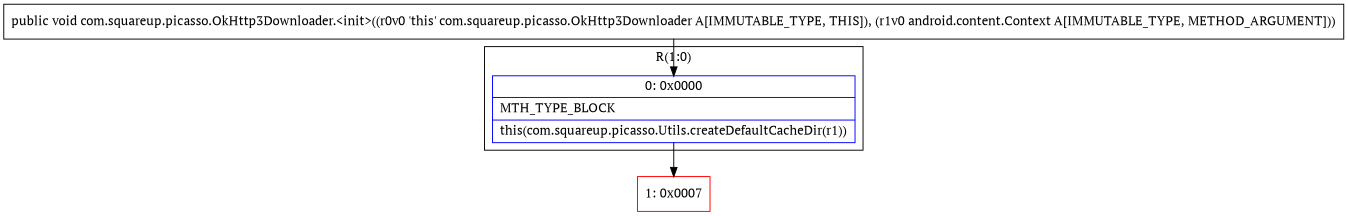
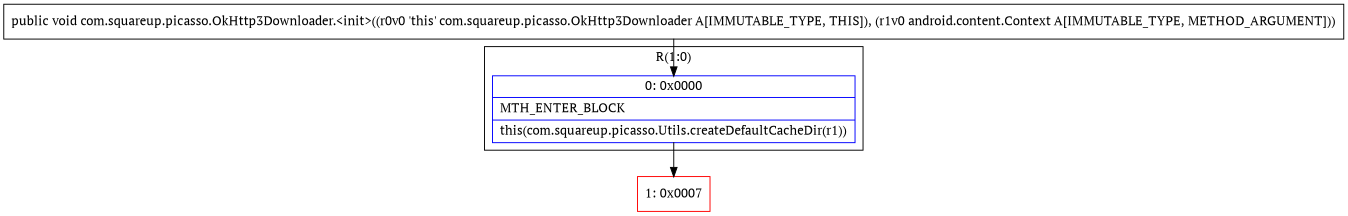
node "0: 0x0000": text "MTH_TYPE_BLOCK" -> "MTH_ENTER_BLOCK"
